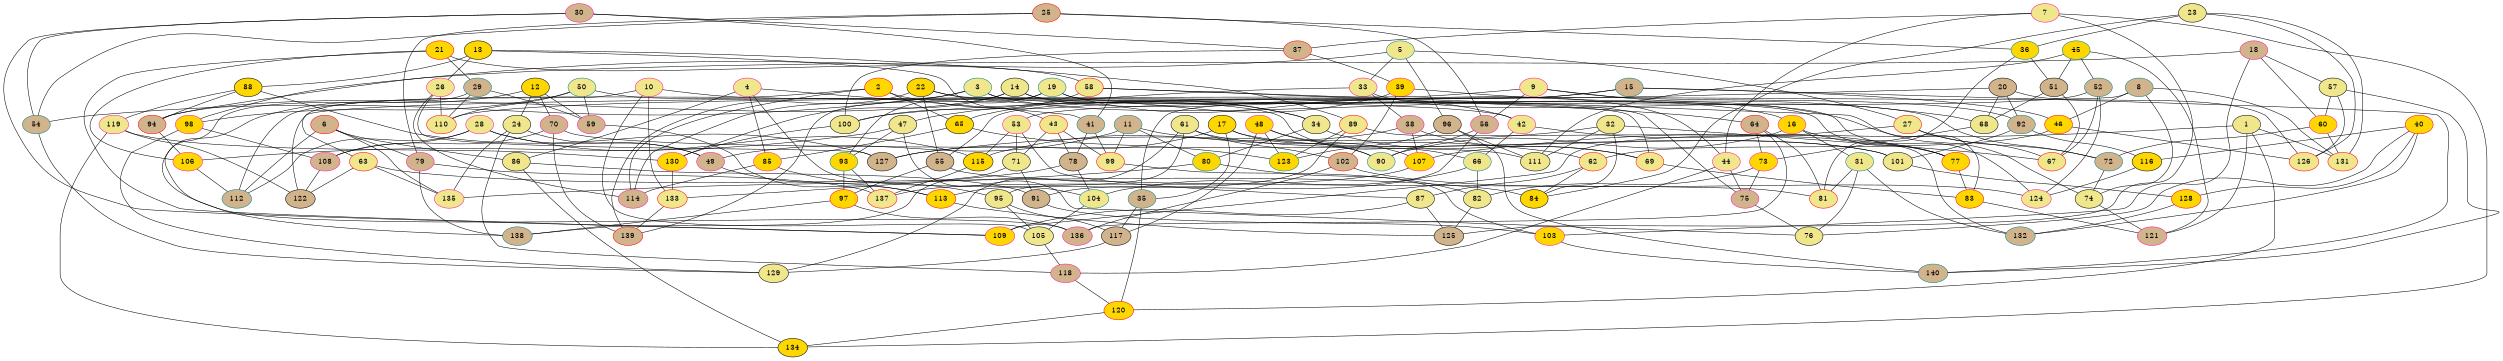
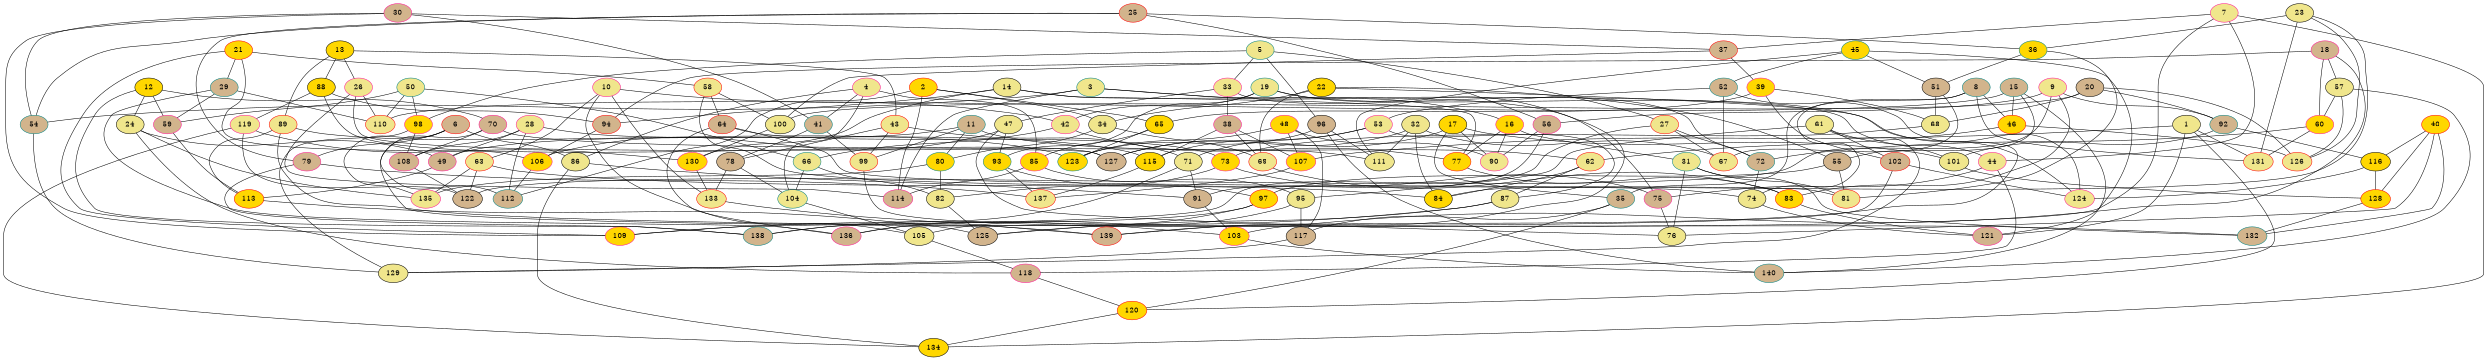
node "90": color teal -> deeppink
edge "116" -- "128": added
